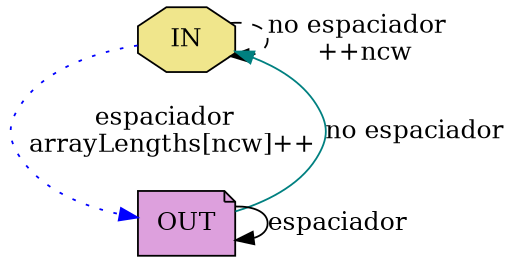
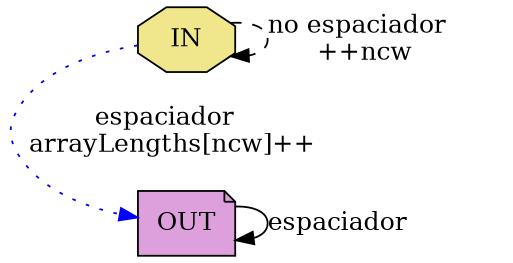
edge "OUT" -> "IN": removed, label "no espaciador"
